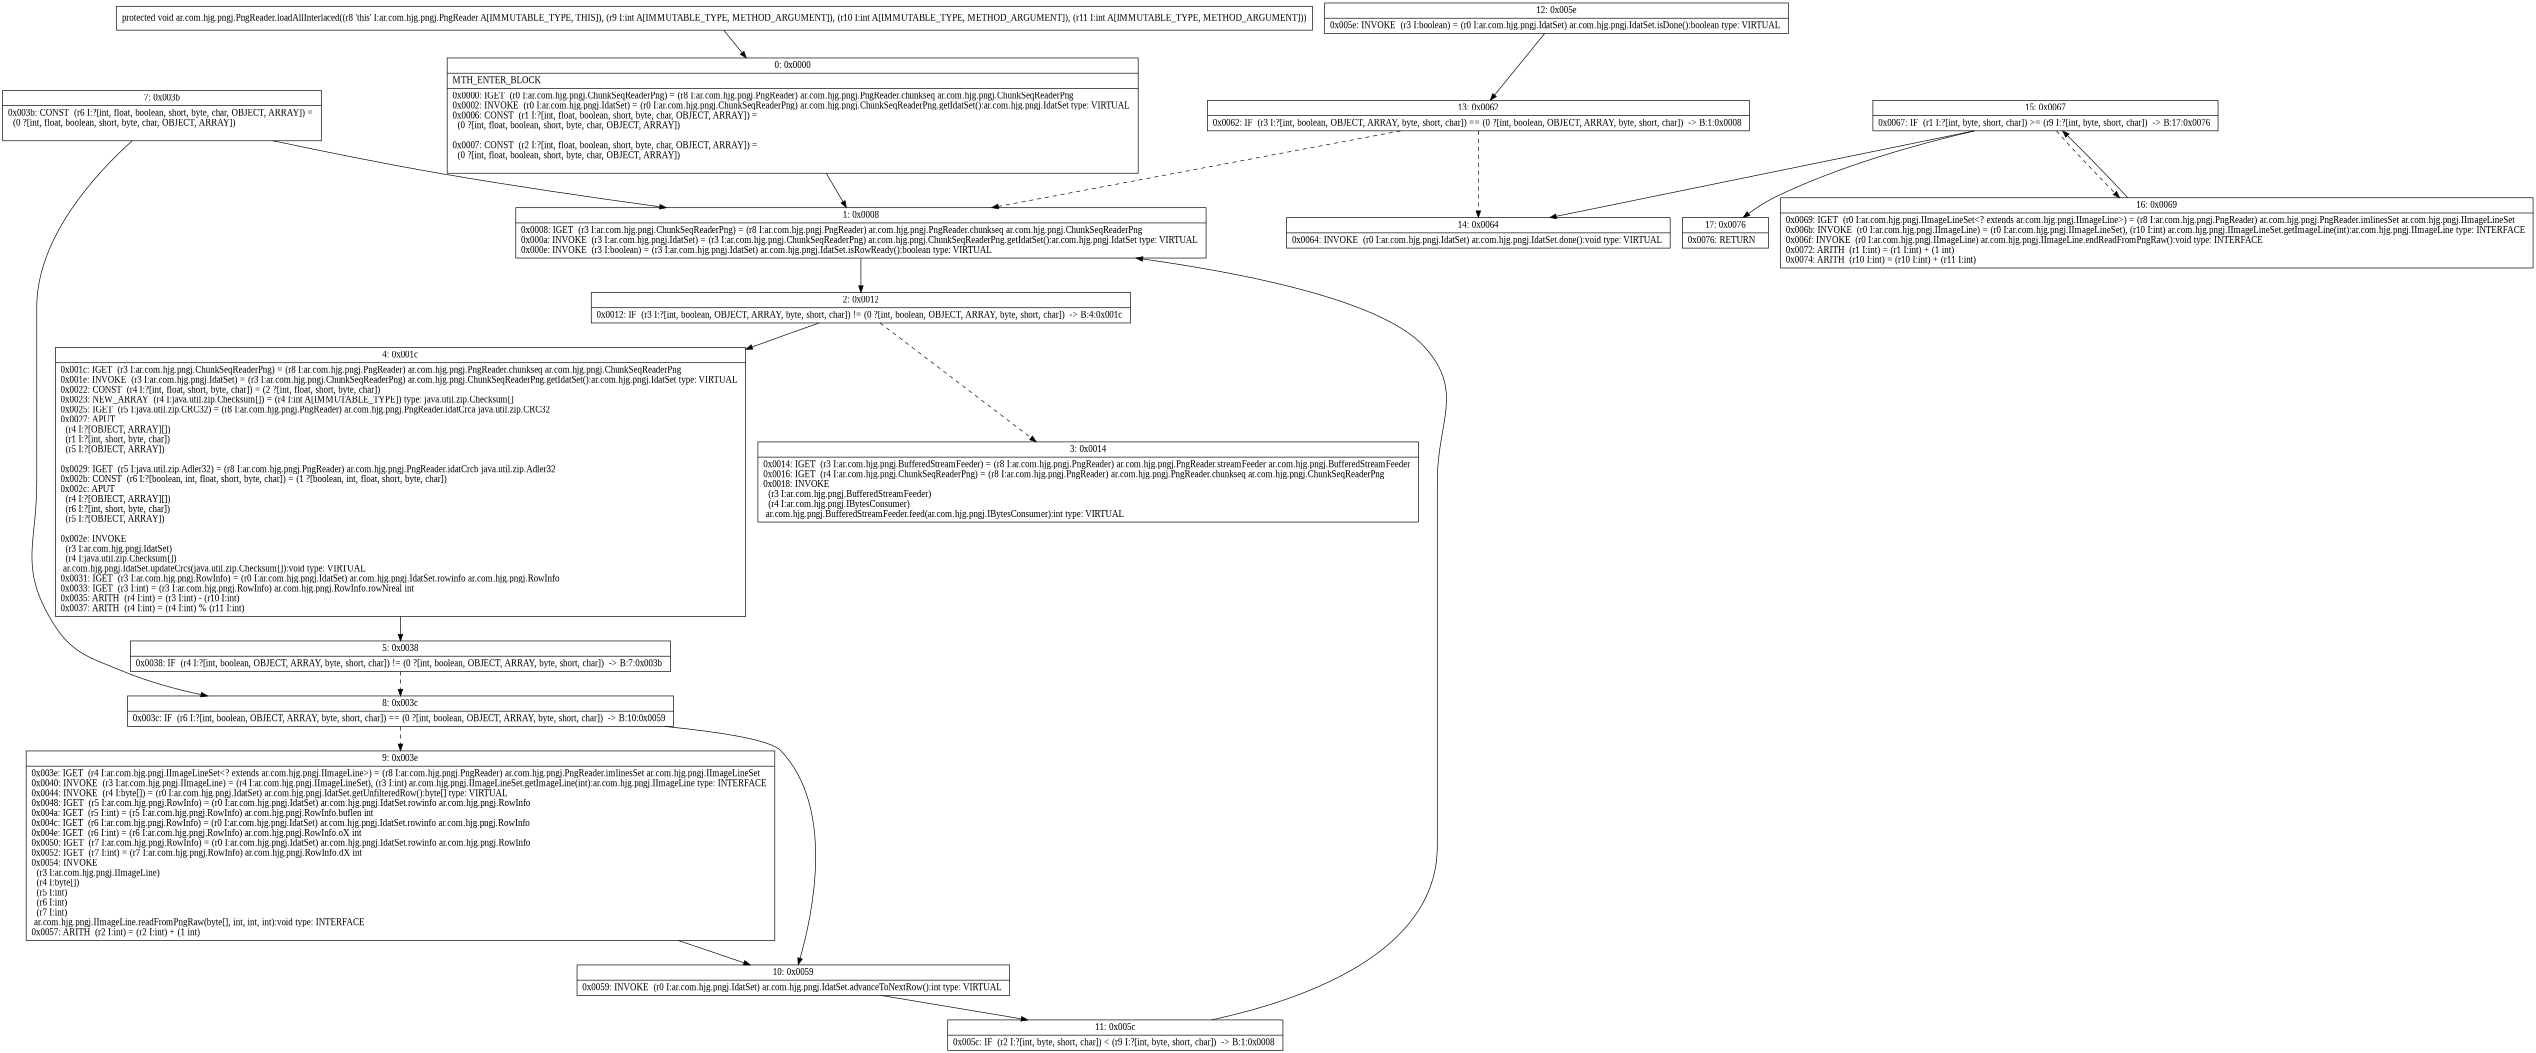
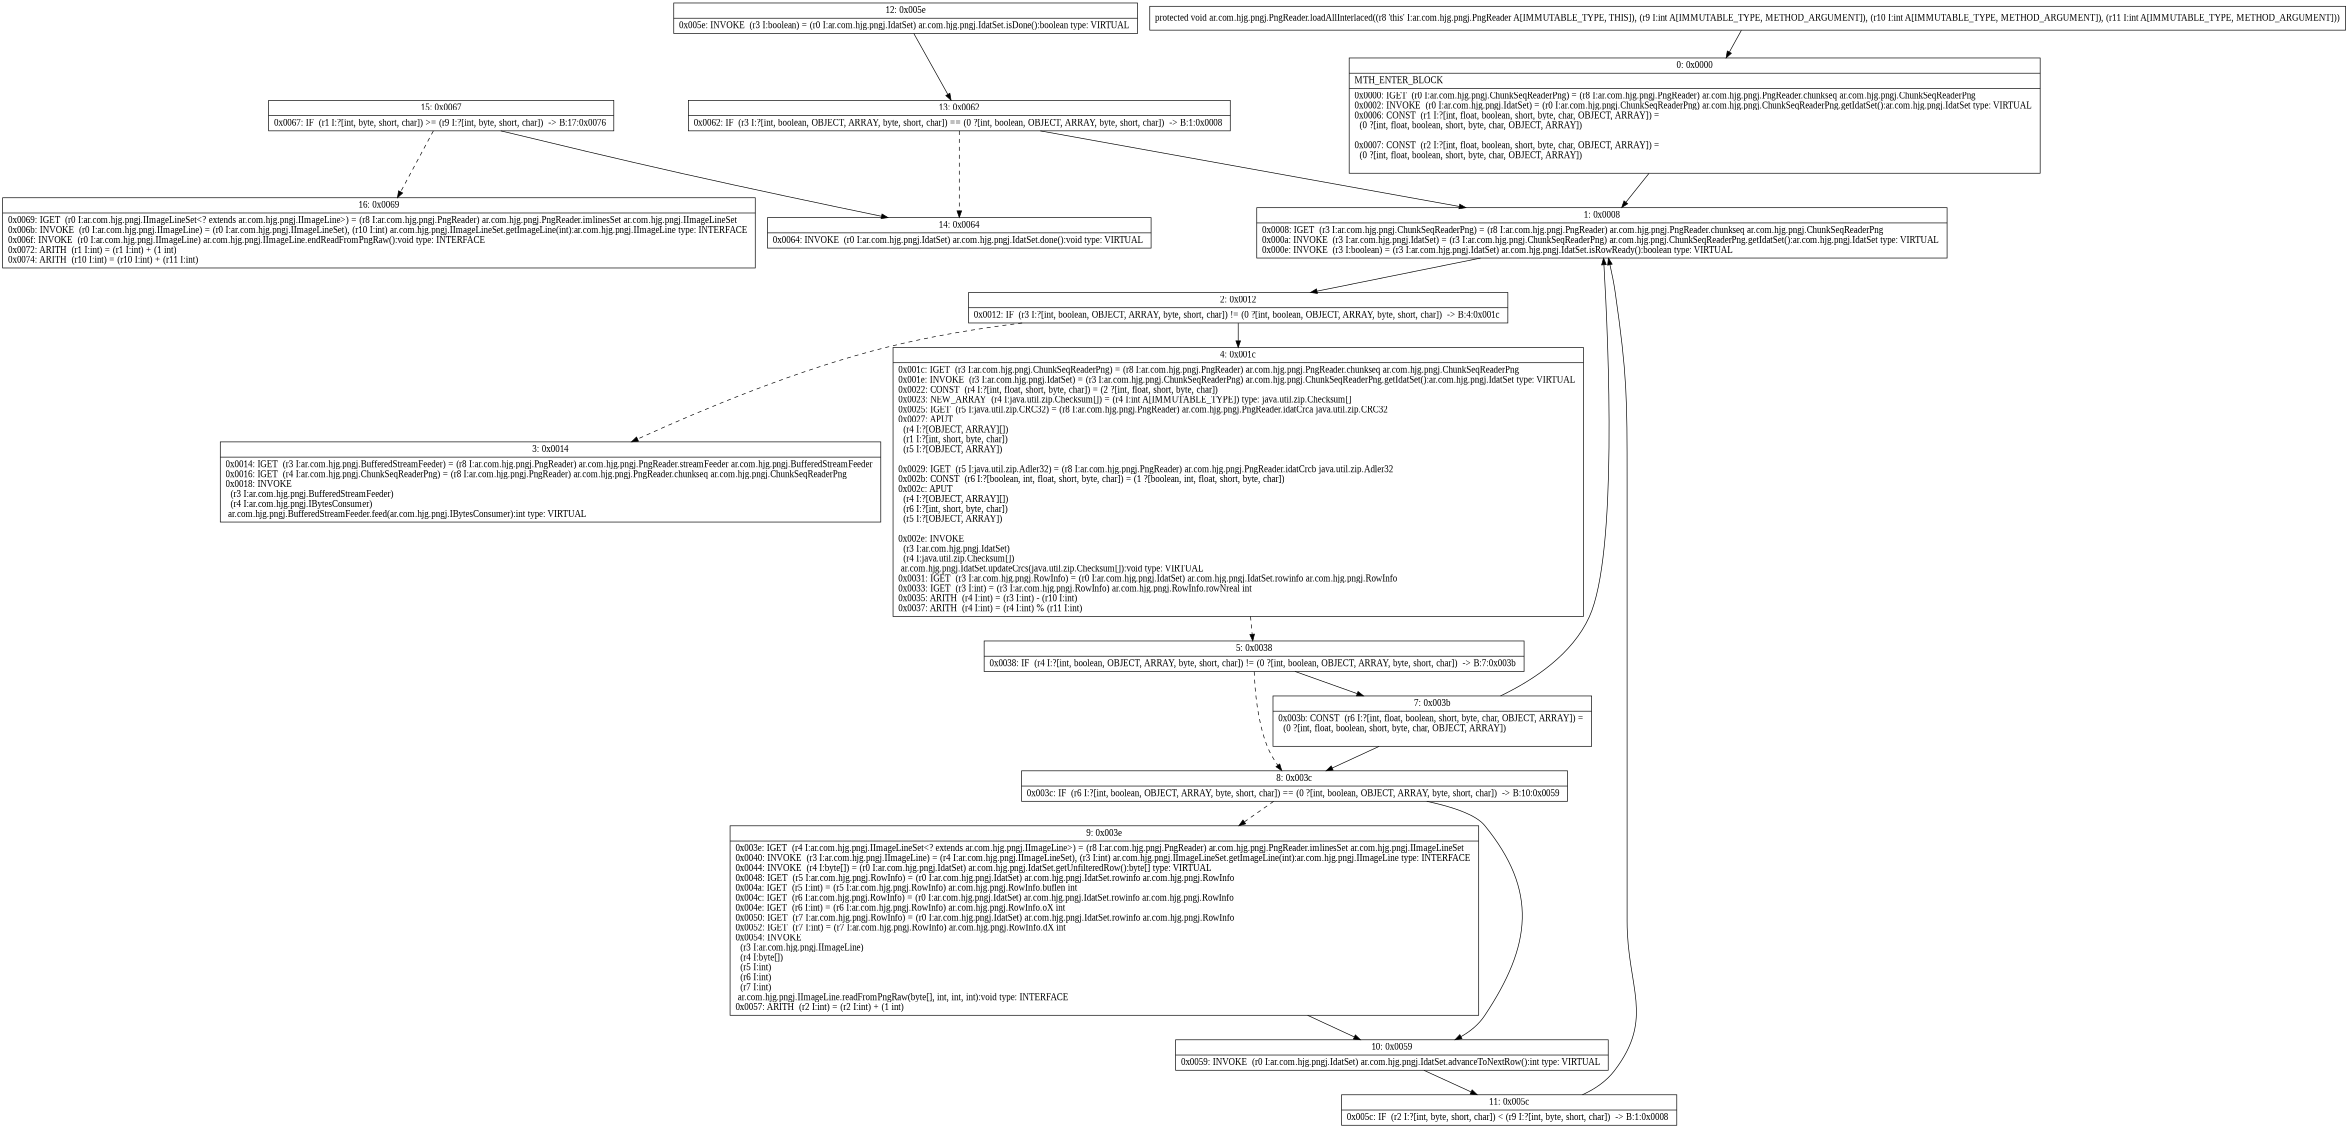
edge "16: 0x0069" -> "15: 0x0067": removed
edge "13: 0x0062" -> "1: 0x0008": style dashed -> solid
node "17: 0x0076": removed
edge "4: 0x001c" -> "5: 0x0038": style solid -> dashed
edge "5: 0x0038" -> "7: 0x003b": added
